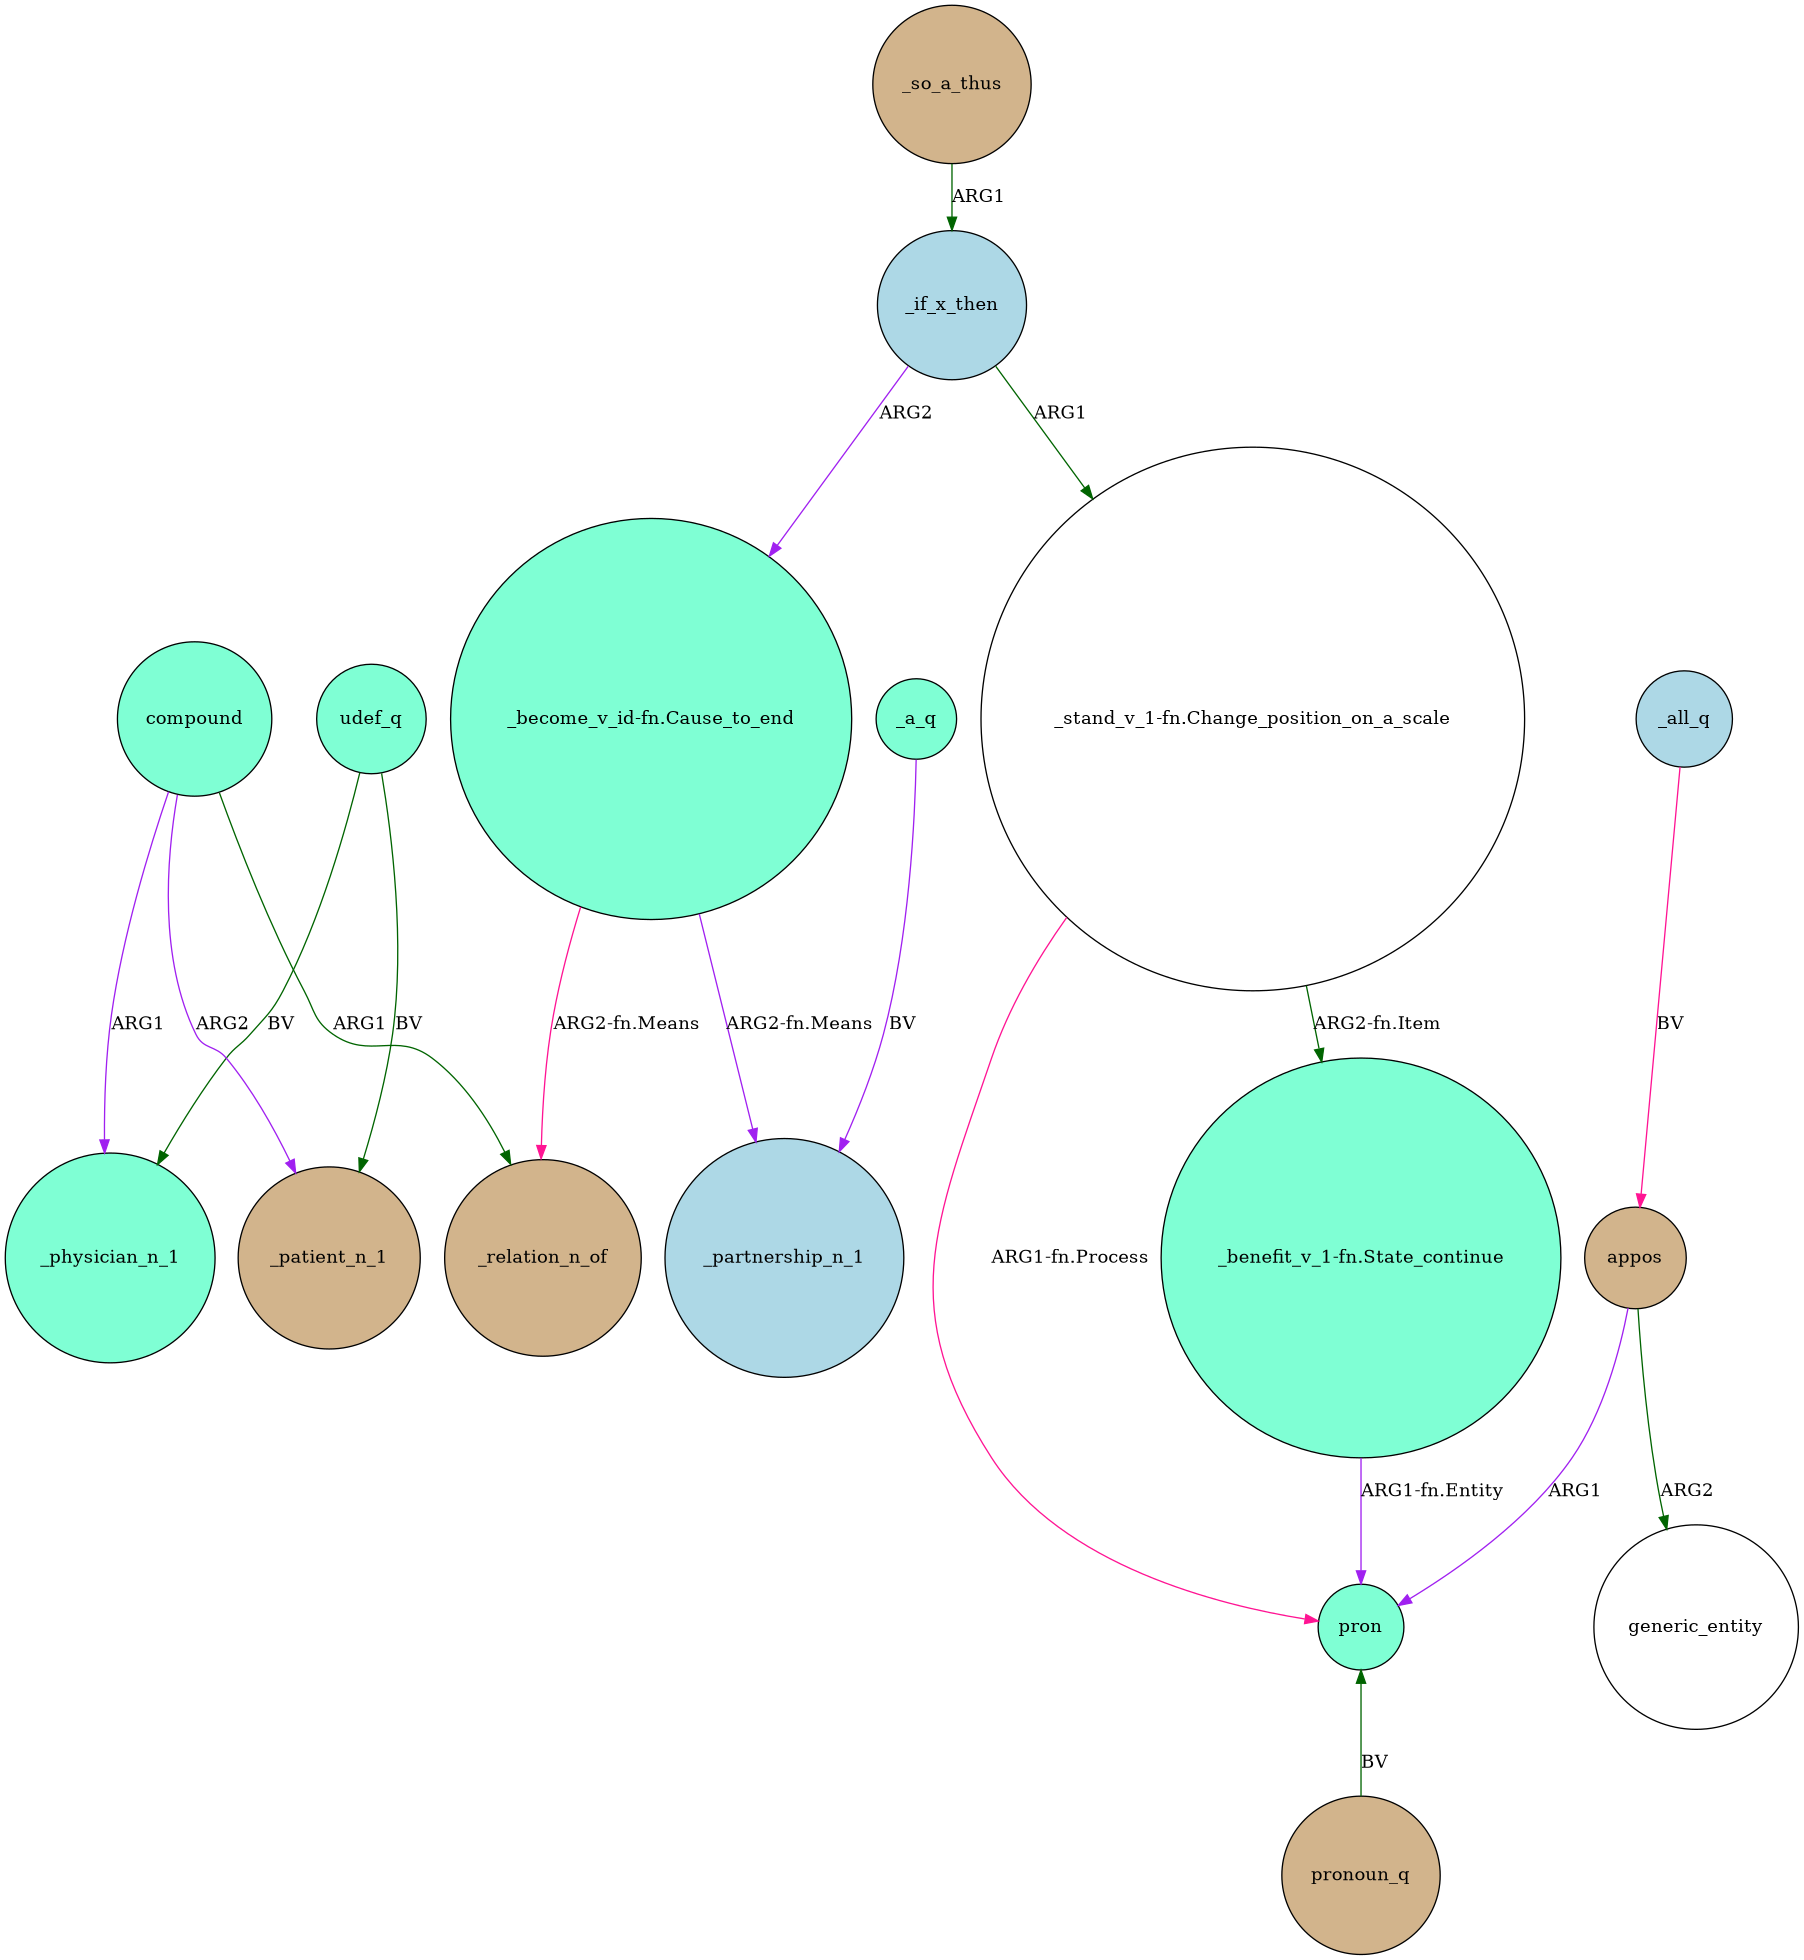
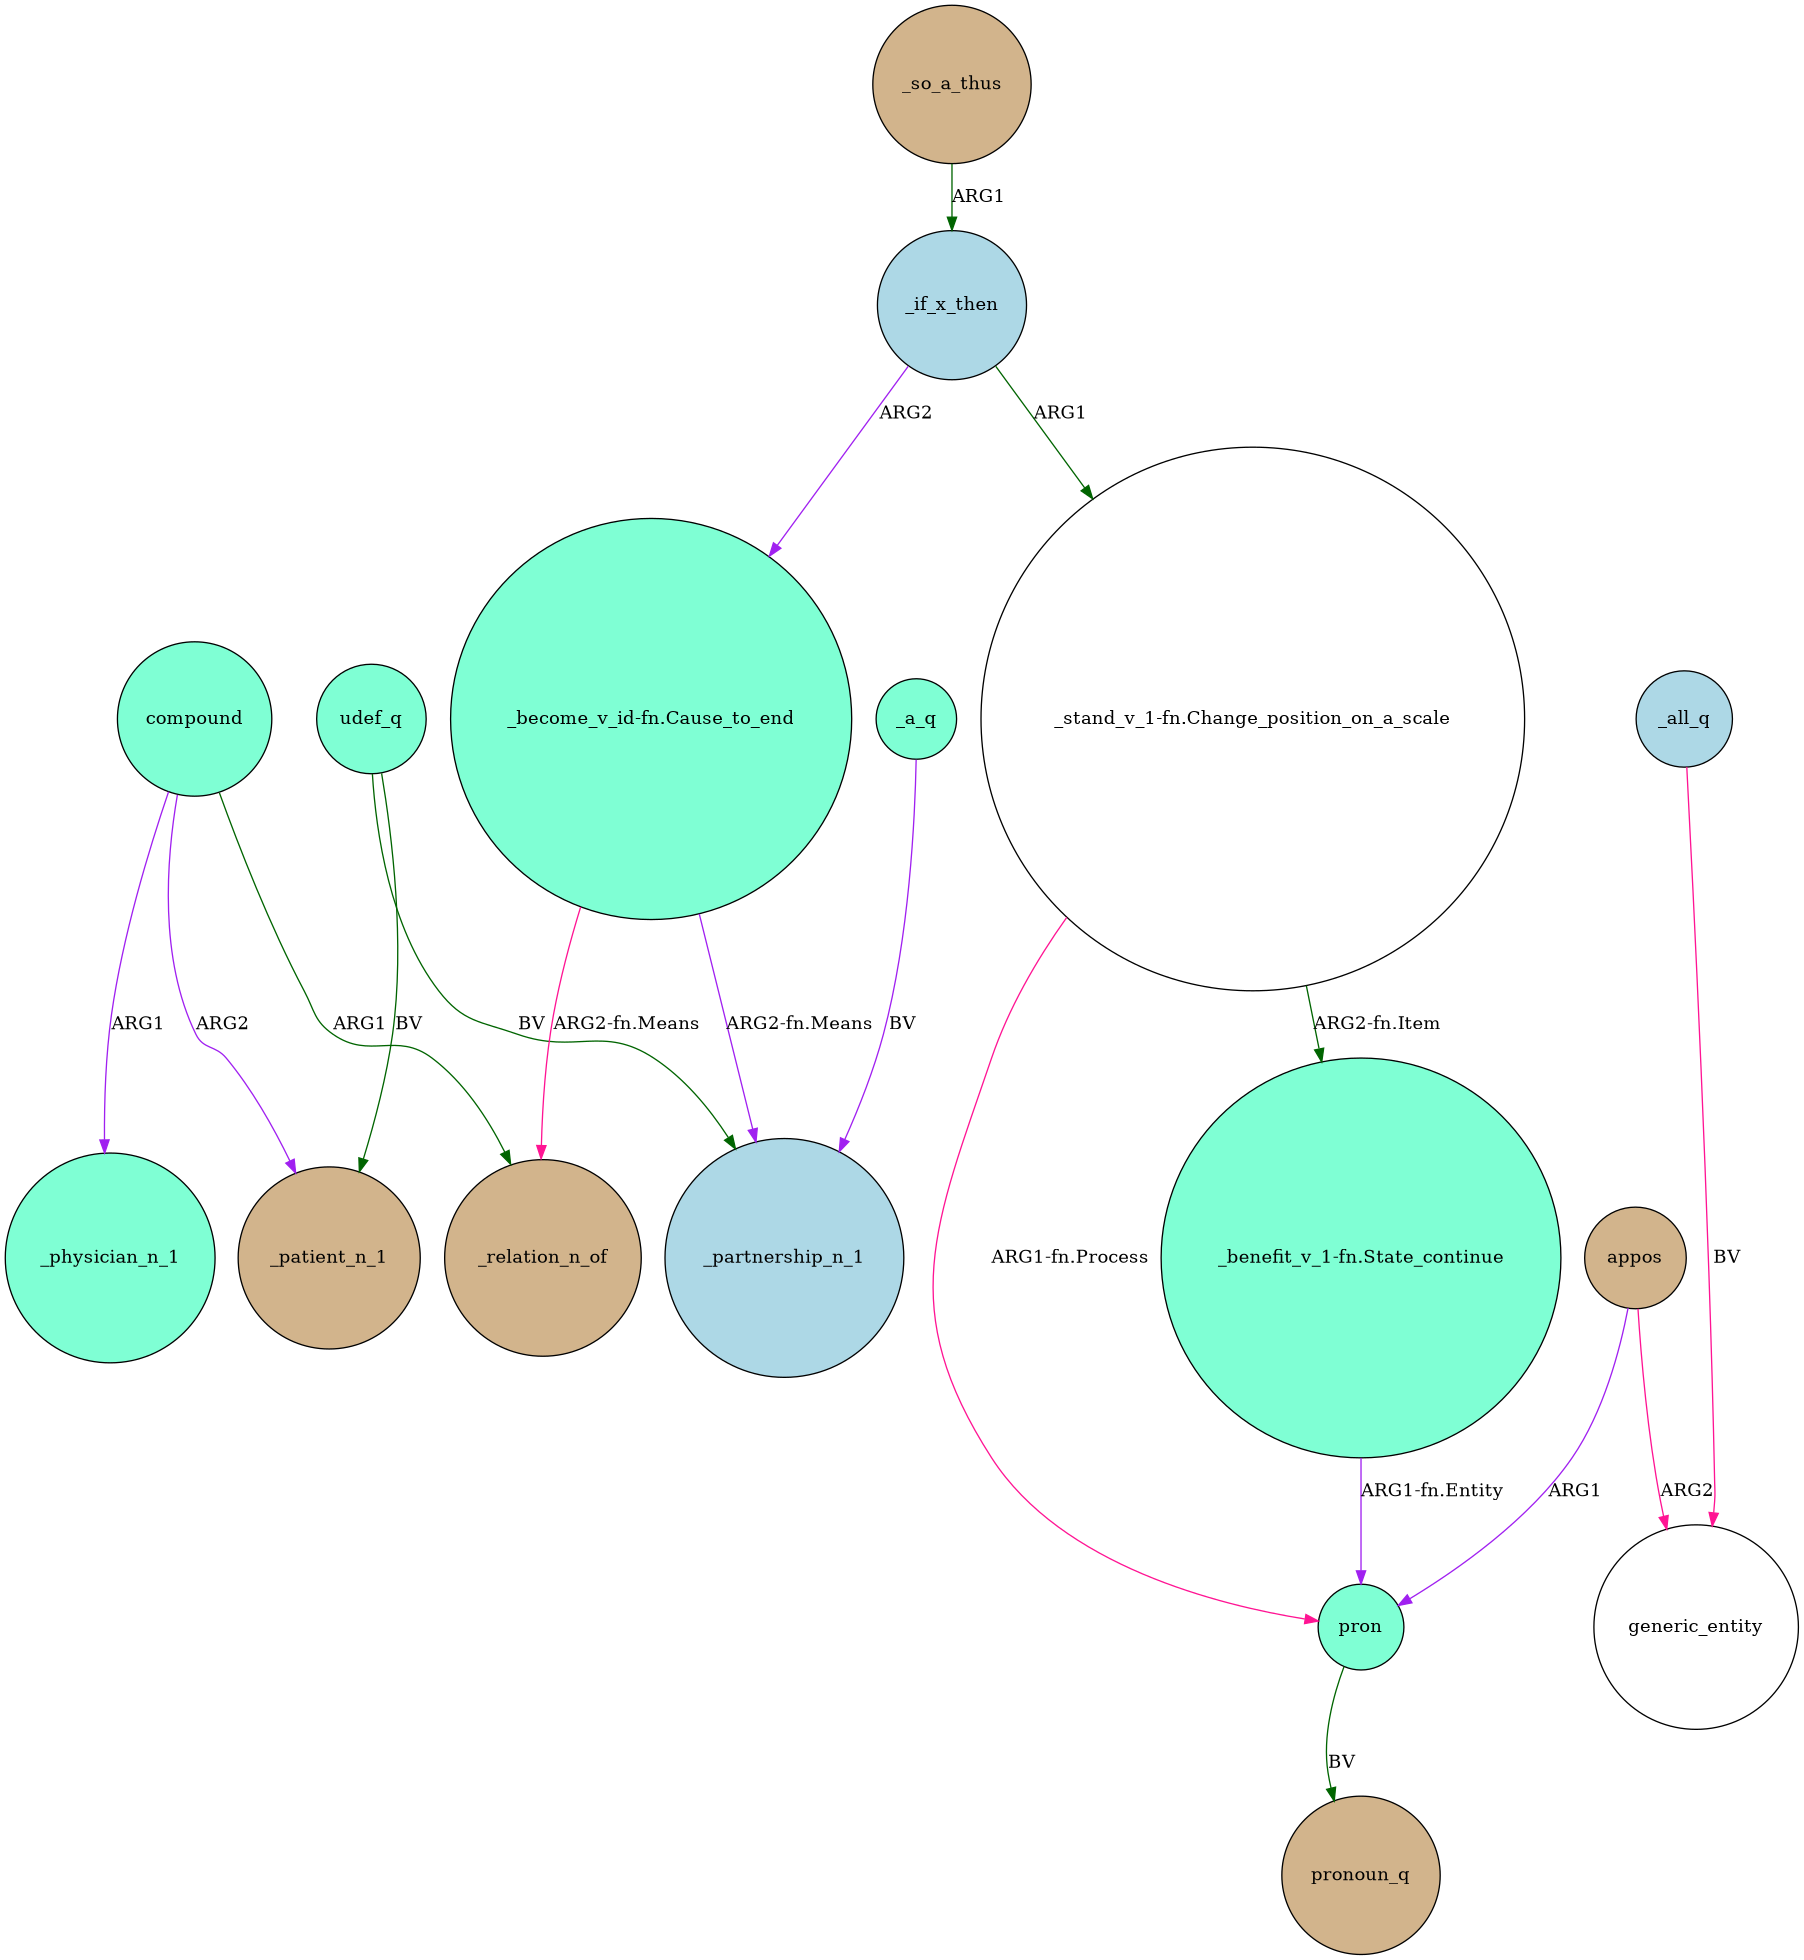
edge "_all_q" -> "appos": now "_all_q" -> "generic_entity"
edge "udef_q" -> "_physician_n_1": now "udef_q" -> "_partnership_n_1"
edge "appos" -> "generic_entity": color darkgreen -> deeppink
edge "pronoun_q" -> "pron": reversed
